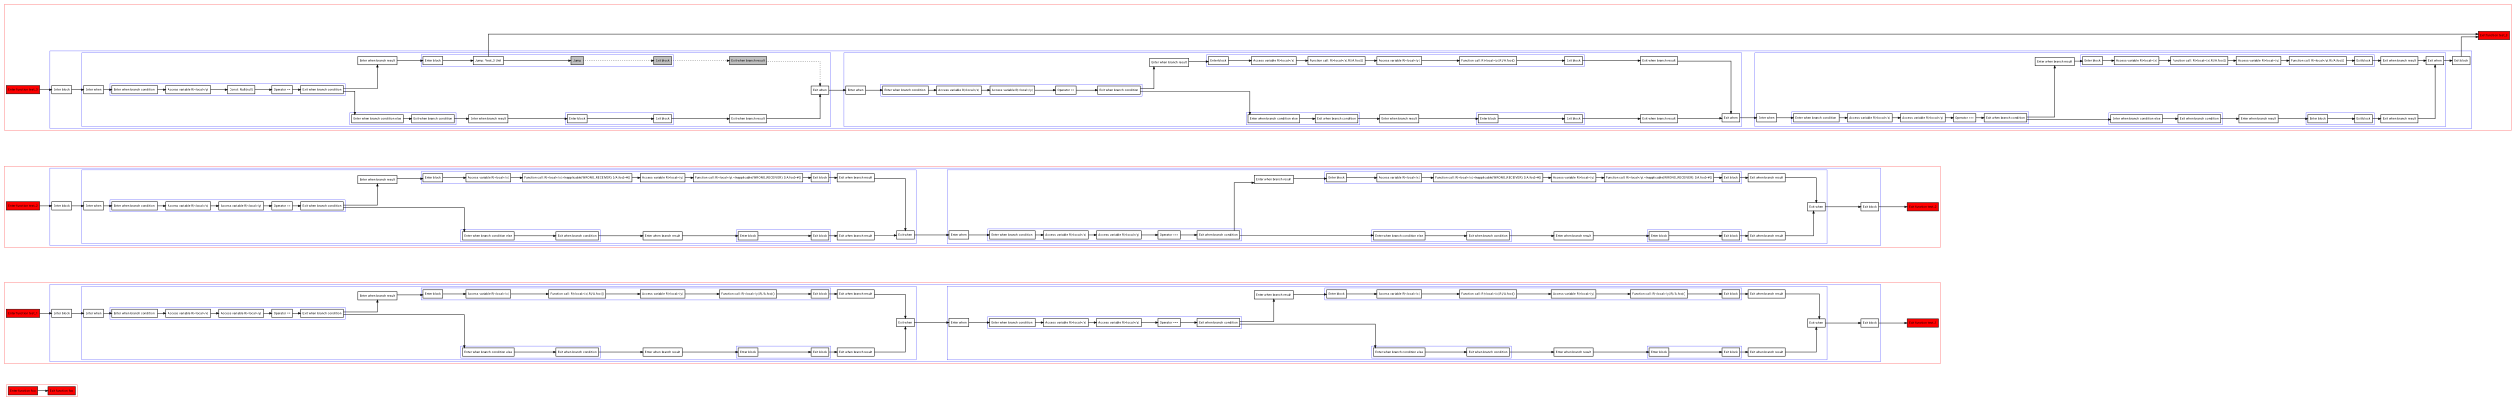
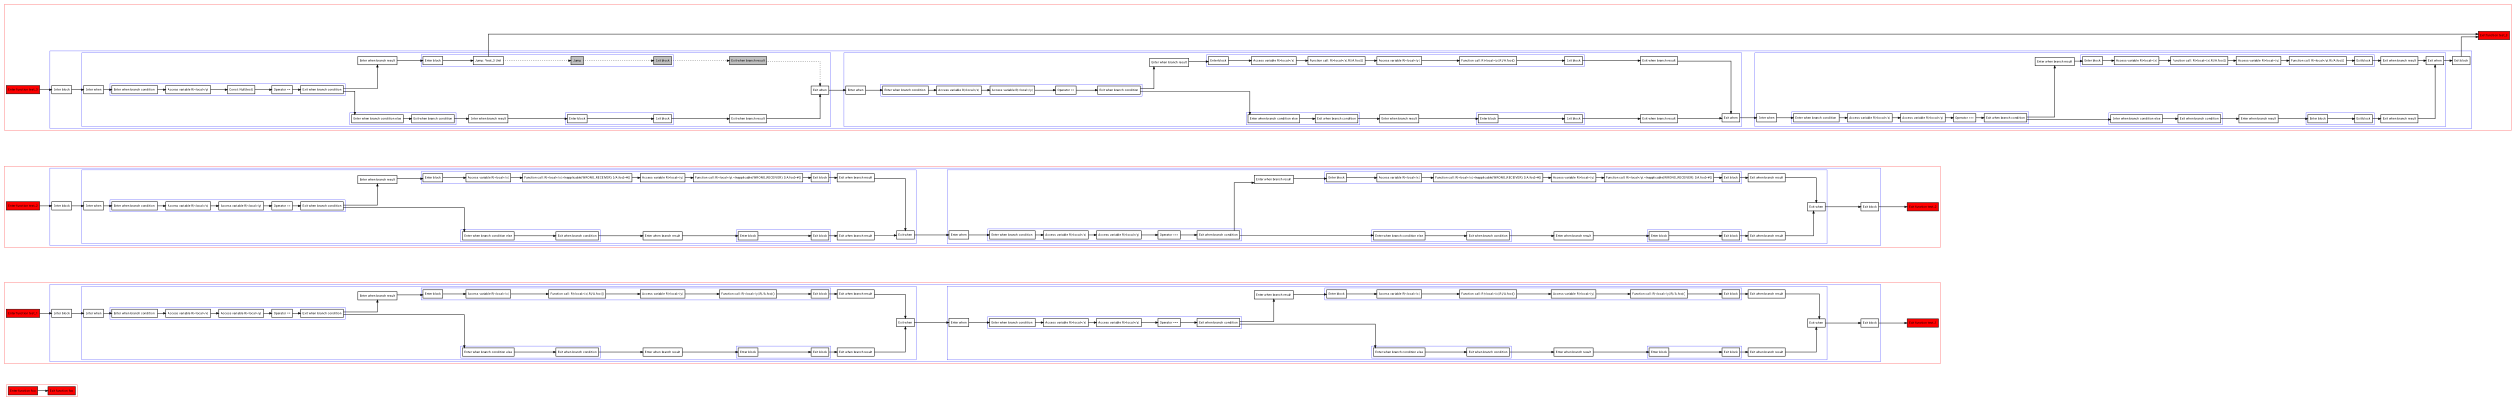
edge "Jump: ^test_3 Unit" -> "Jump": style solid -> dotted
node "Const: Null(null)": label "Const: Null(null)" -> "Const: Null(test)"
